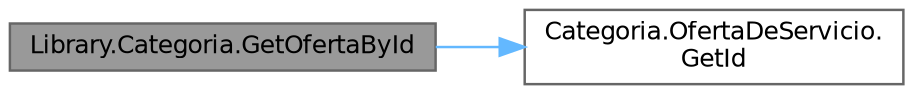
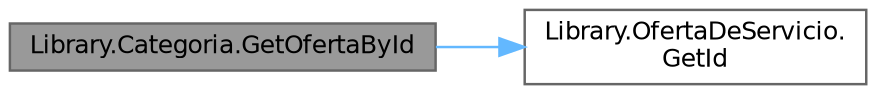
node "Categoria.OfertaDeServicio. GetId": label "Categoria.OfertaDeServicio. GetId" -> "Library.OfertaDeServicio. GetId"
